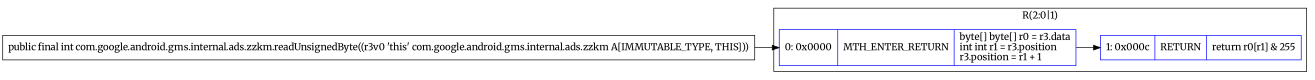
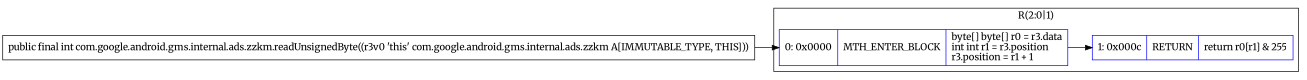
node "0: 0x0000": text "MTH_ENTER_RETURN" -> "MTH_ENTER_BLOCK"
